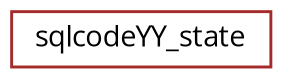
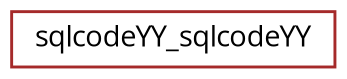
node "sqlcodeYY_state": label "sqlcodeYY_state" -> "sqlcodeYY_sqlcodeYY"
